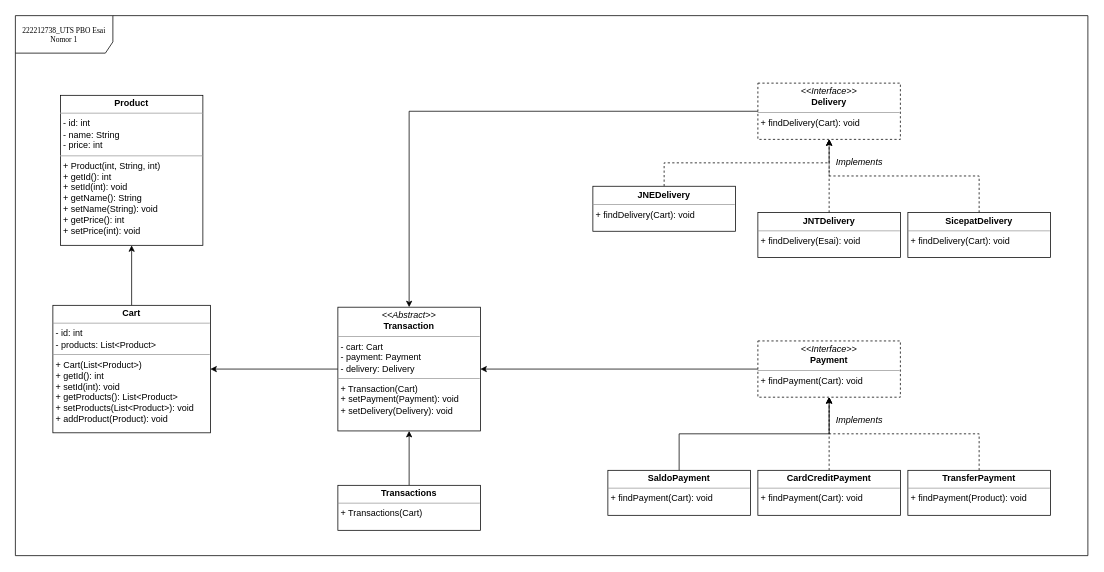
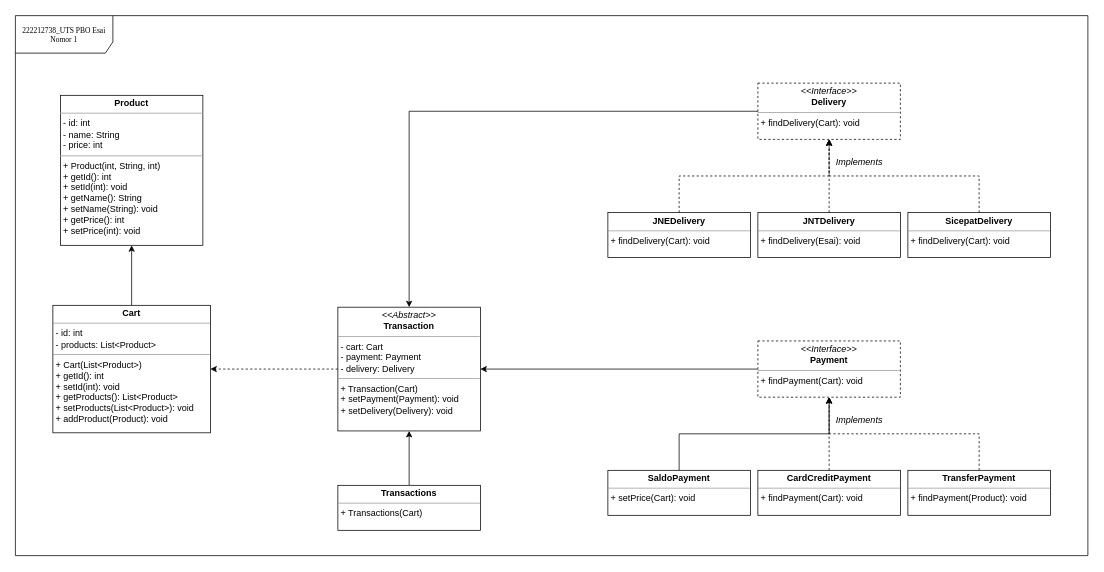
edge "JNTDelivery + findDelivery(Esai): void" -> "<<Interface>> Delivery + findDelivery(Cart): void": arrowhead open -> classic
node "JNEDelivery + findDelivery(Cart): void": moved (664, 209) -> (679, 235)
edge "<<Abstract>> Transaction - cart: Cart - payment: Payment - delivery: Delivery + Transaction(Cart) + setPayment(Payment): void + setDelivery(Delivery): void" -> "Cart - id: int - products: List<Product> + Cart(List<Product>) + getId(): int + setId(int): void + getProducts(): List<Product> + setProducts(List<Product>): void + addProduct(Product): void": style solid -> dashed
node "SaldoPayment + findPayment(Cart): void": label "SaldoPayment + findPayment(Cart): void" -> "SaldoPayment + setPrice(Cart): void"
